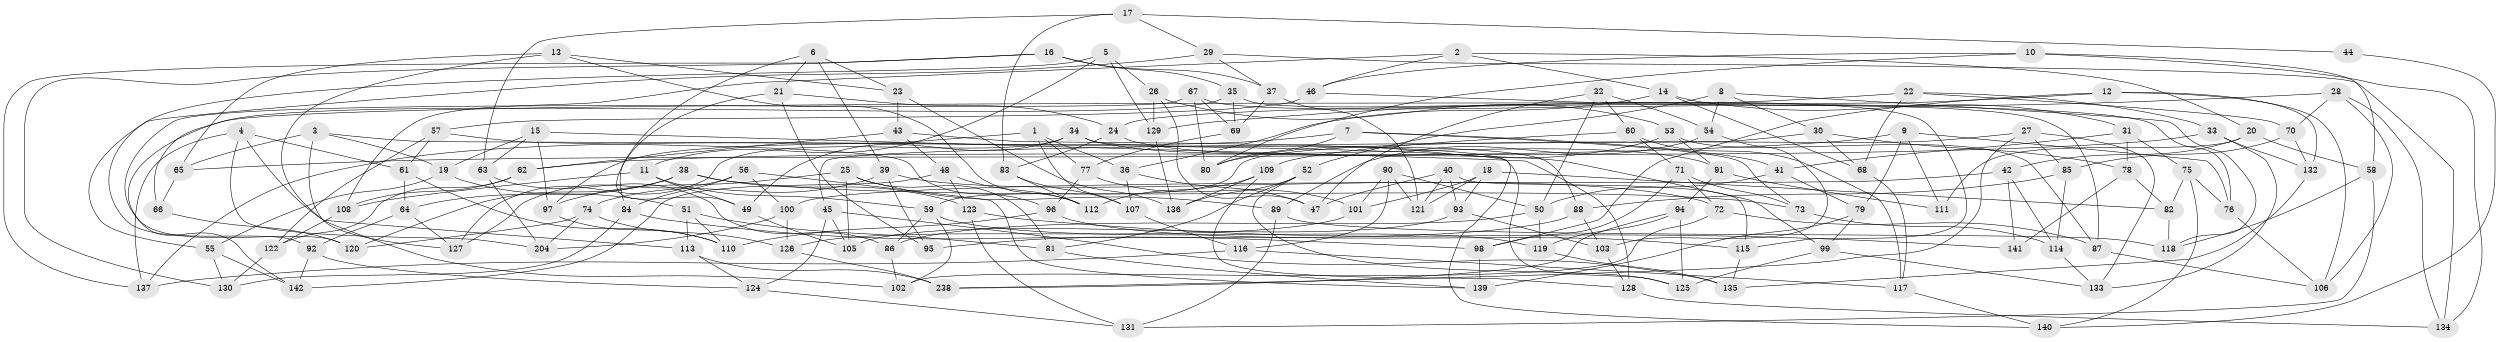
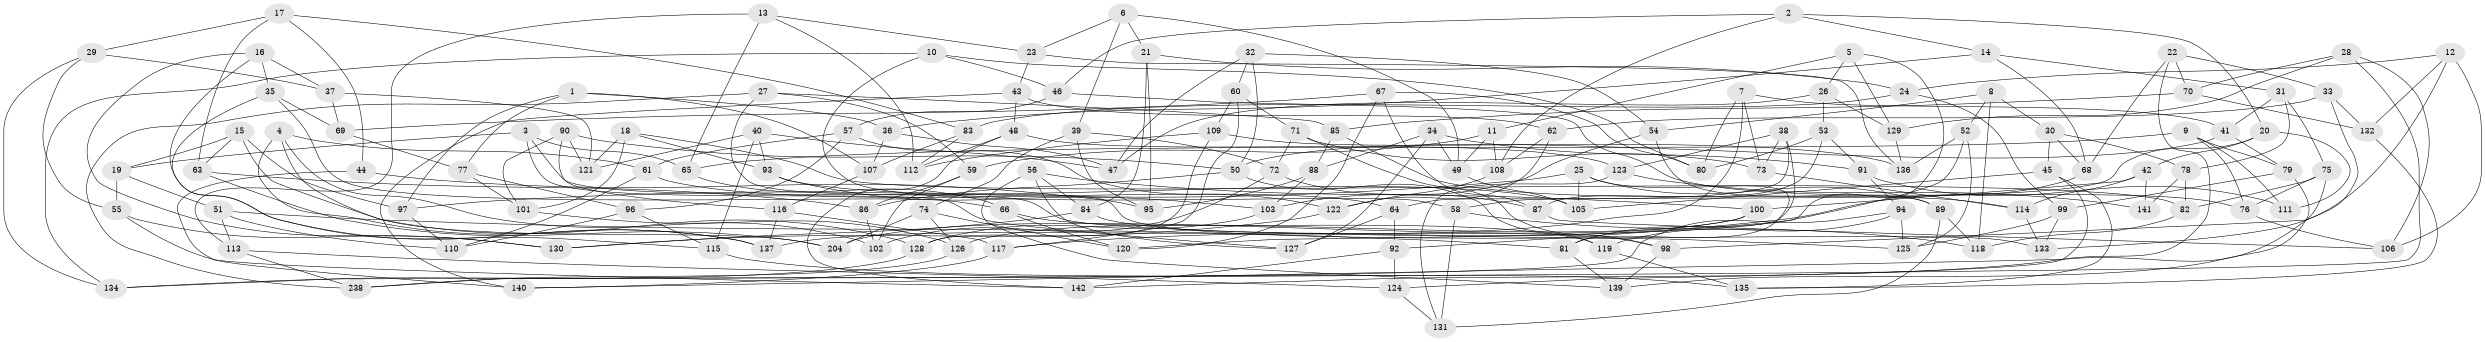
edge "44" -- "95": added
edge "59" -- "119": now "66" -- "119"
